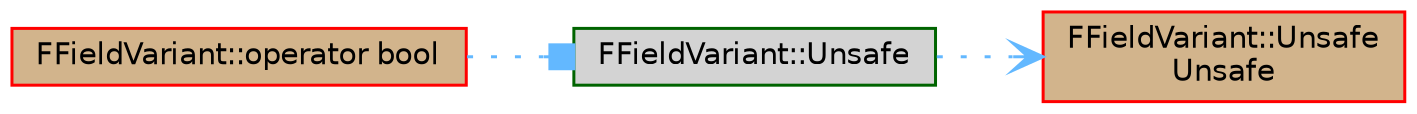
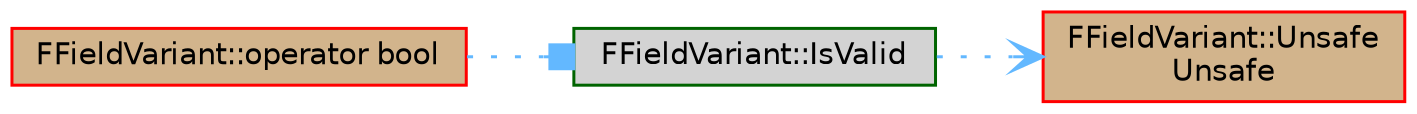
node "FFieldVariant::Unsafe": label "FFieldVariant::Unsafe" -> "FFieldVariant::IsValid"
